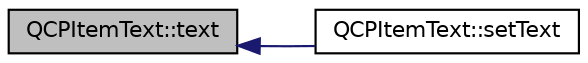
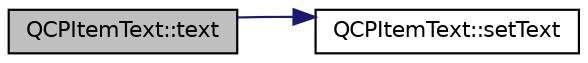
edge "QCPItemText::setText" -> "QCPItemText::text": reversed
